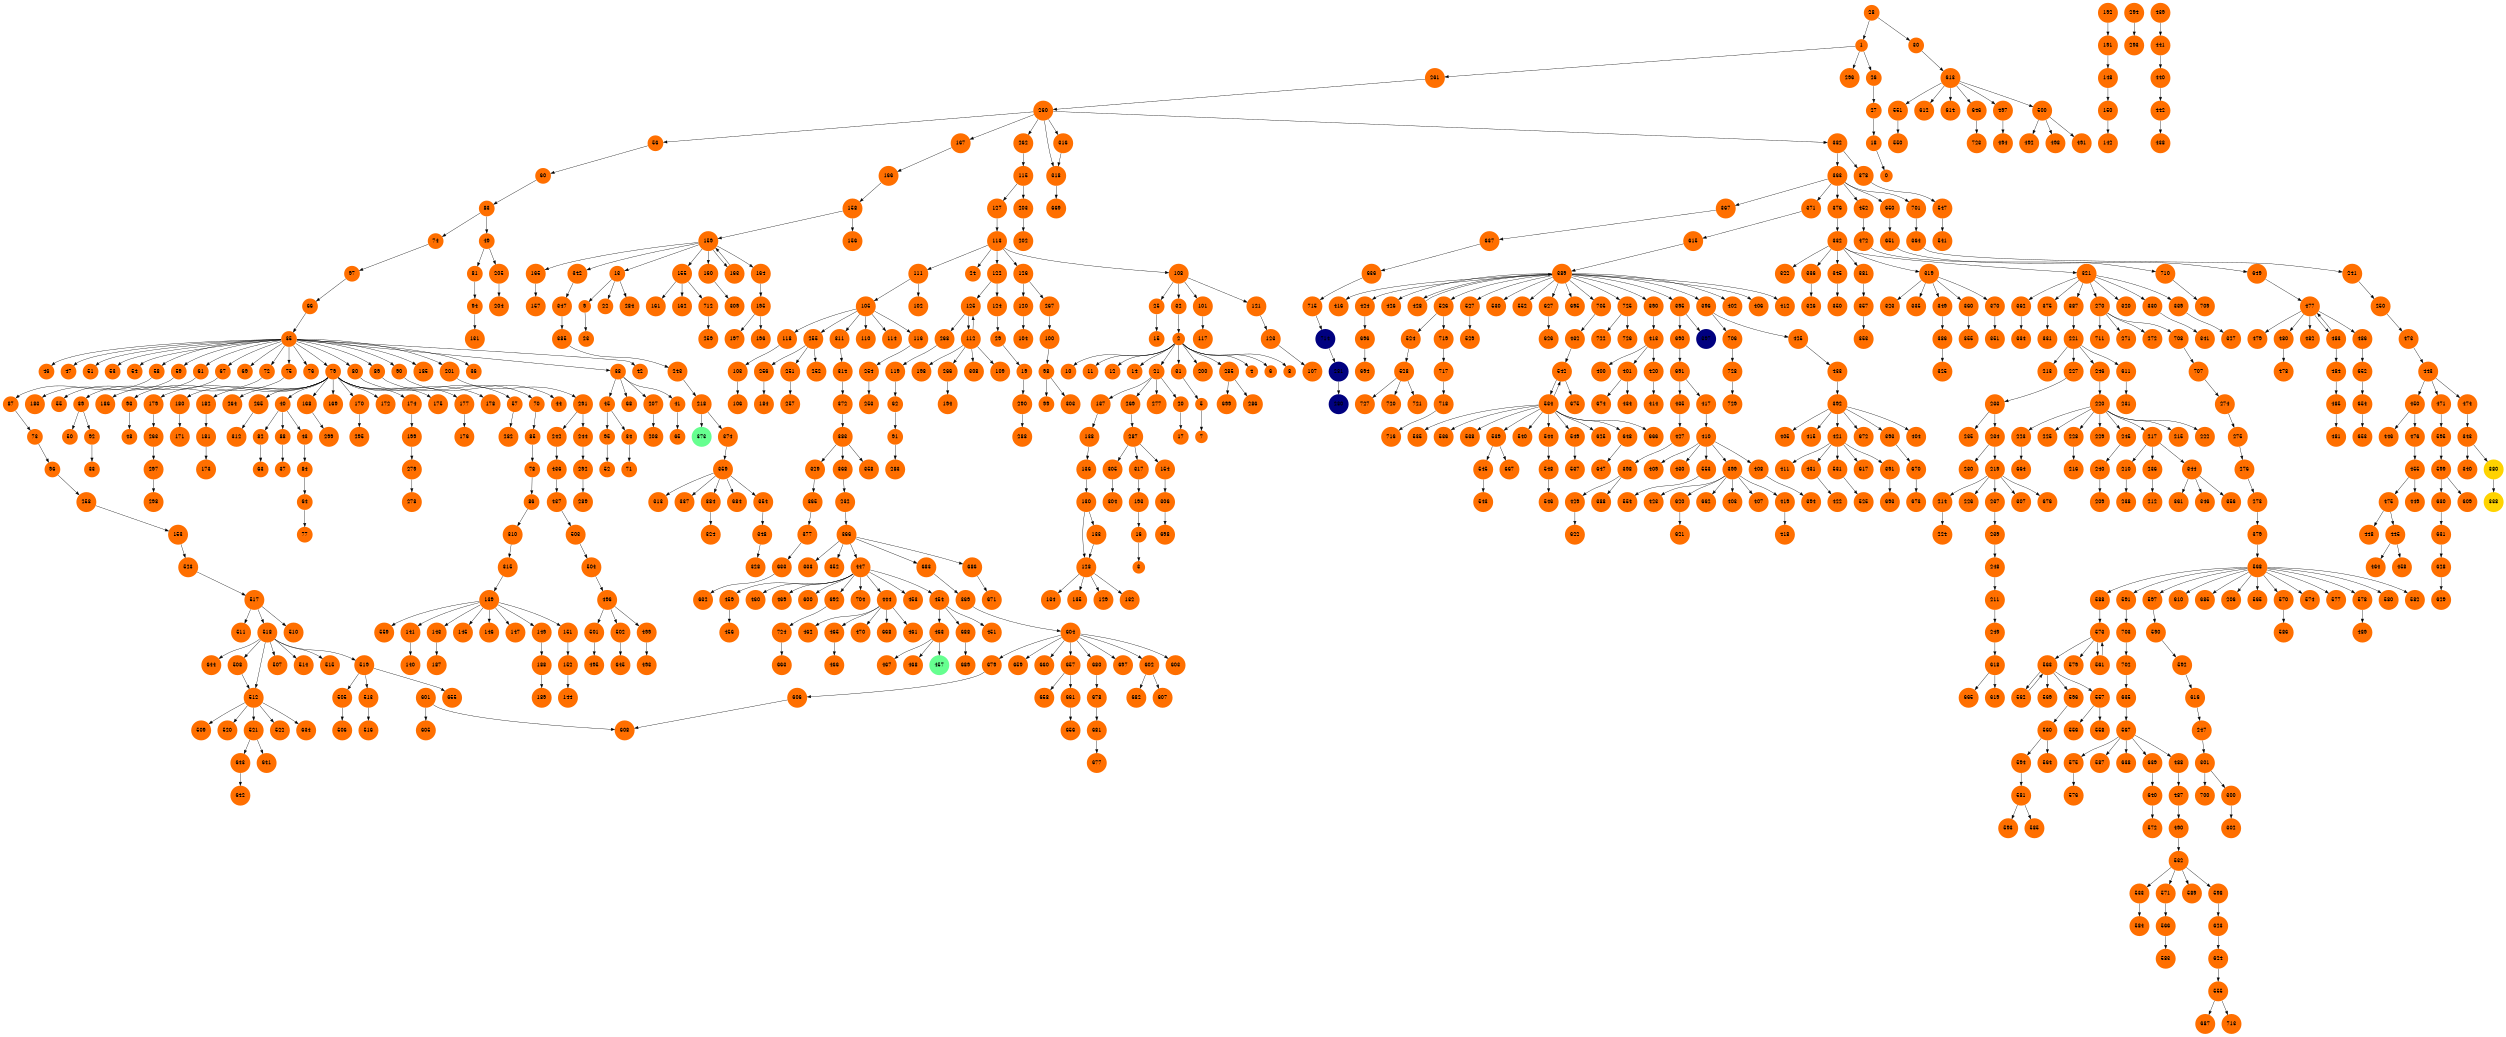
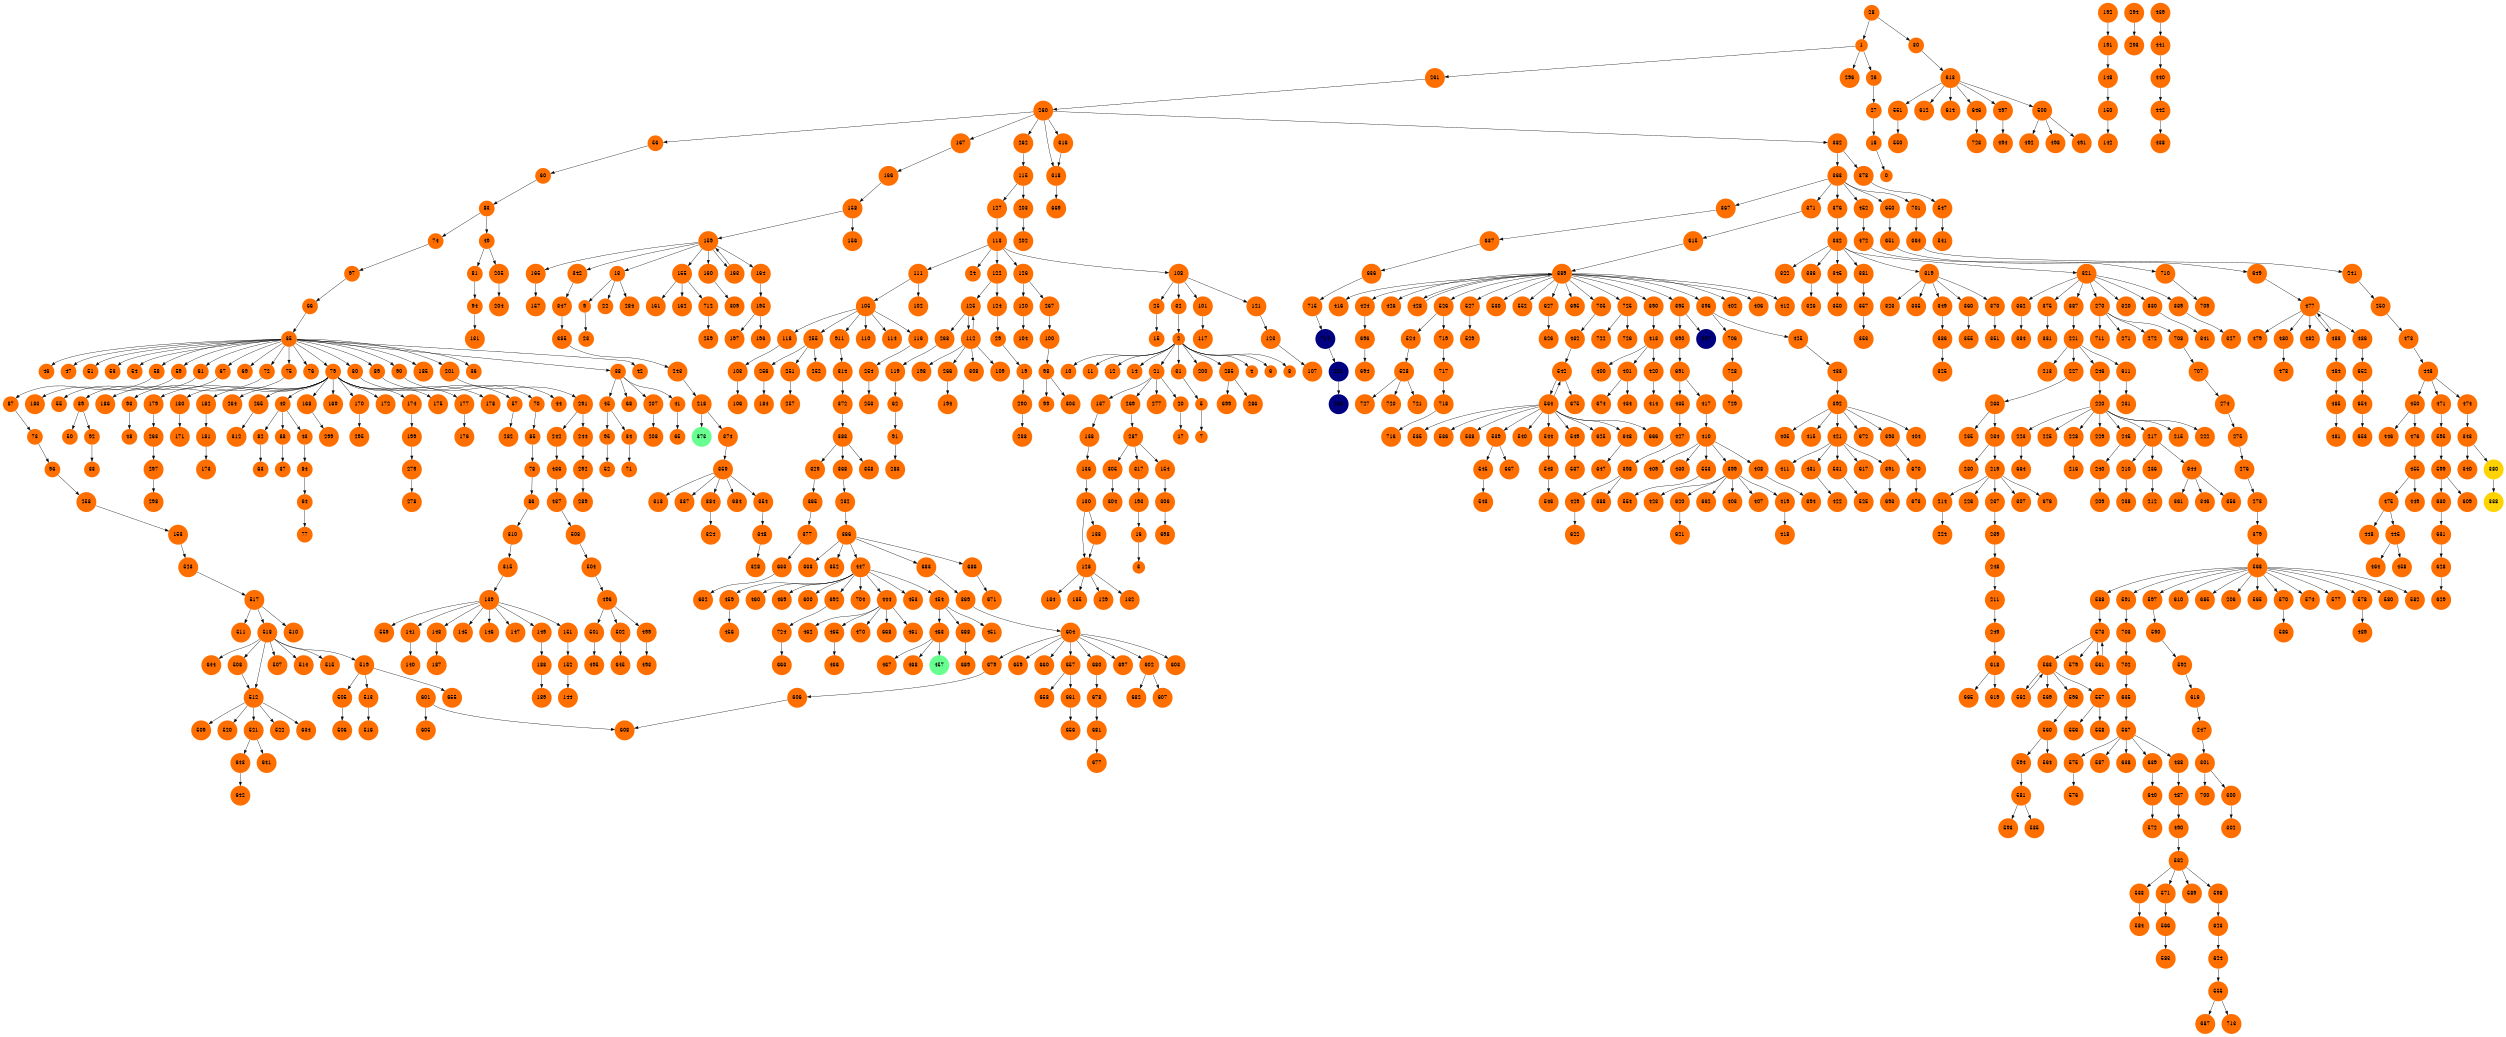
node "311": label "311" -> "911"
